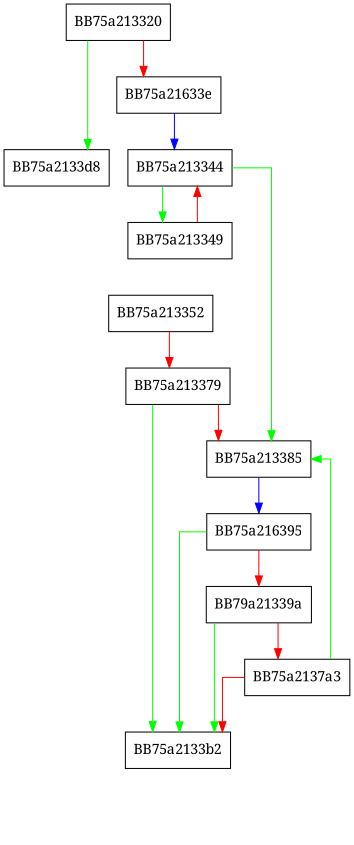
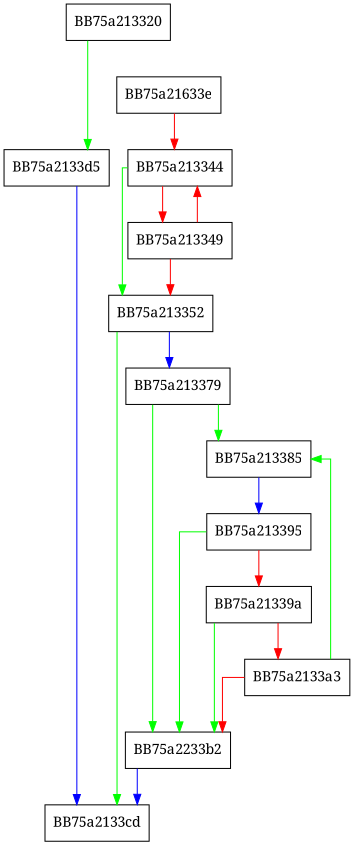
edge "BB75a213320" -> "BB75a21633e": removed
edge "BB75a21633e" -> "BB75a213344": color blue -> red
node "BB75a2133d8": label "BB75a2133d8" -> "BB75a2133d5"
edge "BB75a213344" -> "BB75a213349": color green -> red
edge "BB75a213349" -> "BB75a213352": added
edge "BB75a213344" -> "BB75a213385": now "BB75a213344" -> "BB75a213352"
edge "BB75a213352" -> "BB75a213379": color red -> blue
edge "BB75a213379" -> "BB75a213385": color red -> green
node "BB75a216395": label "BB75a216395" -> "BB75a213395"
node "BB79a21339a": label "BB79a21339a" -> "BB75a21339a"
node "BB75a2137a3": label "BB75a2137a3" -> "BB75a2133a3"
node "BB75a2133b2": label "BB75a2133b2" -> "BB75a2233b2"
node "BB75a2133cd": added
